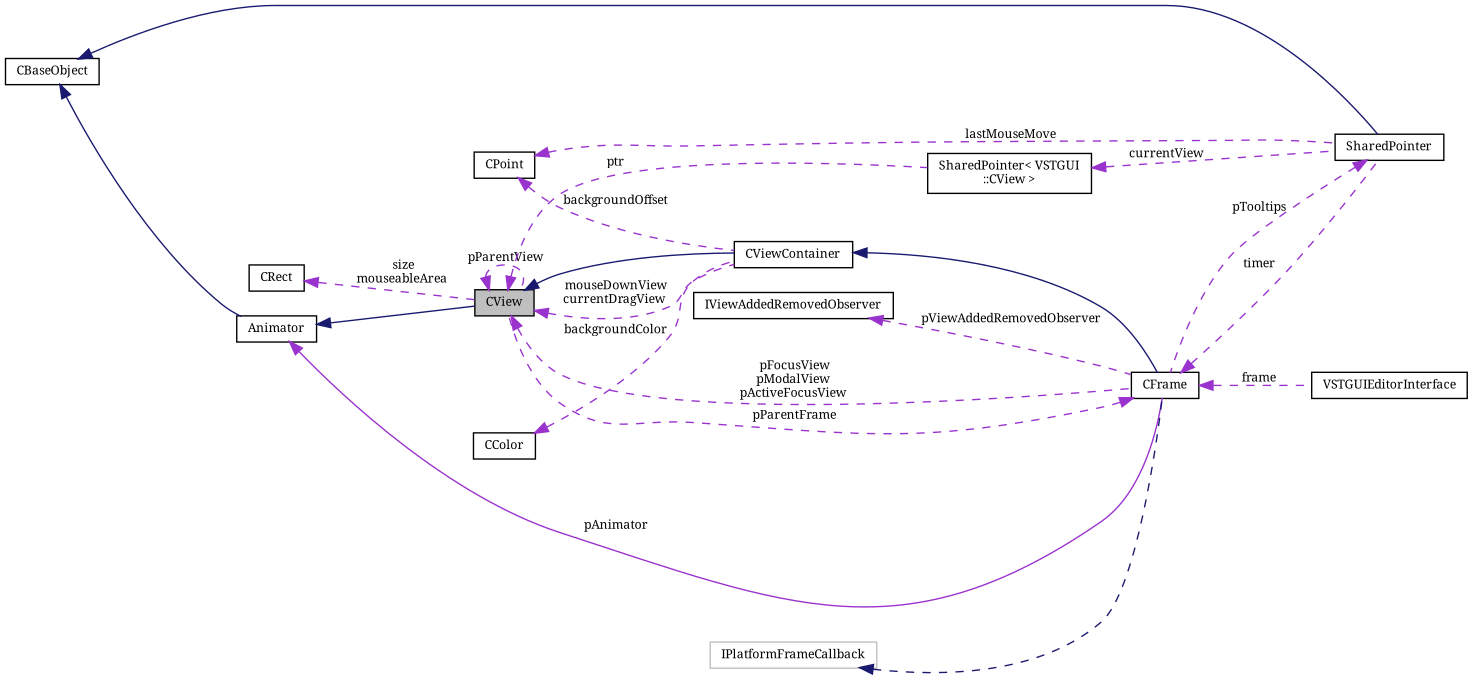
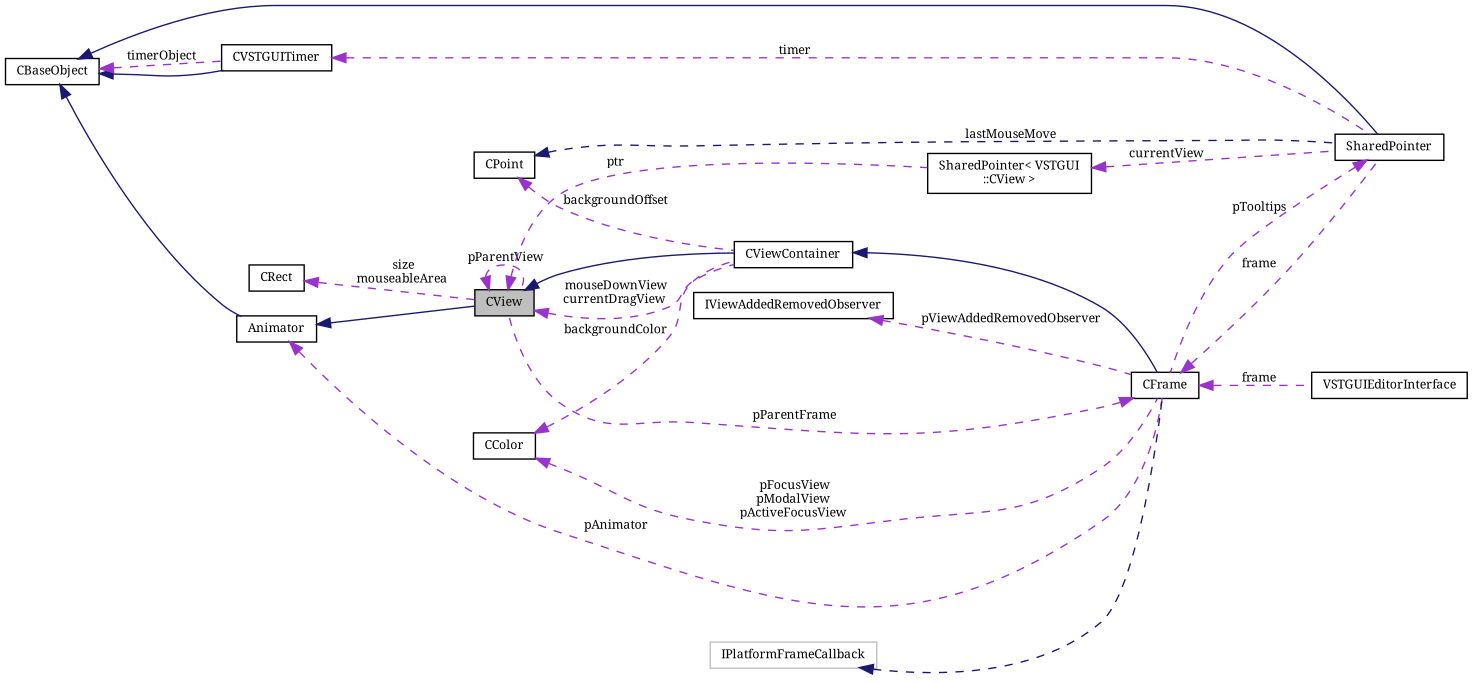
node "CVSTGUITimer": added
edge "SharedPointer" -> "CPoint": color darkorchid3 -> midnightblue
edge "SharedPointer" -> "CFrame": label " timer" -> " frame"
edge "CFrame" -> "CView": now "CFrame" -> "CColor"
edge "CFrame" -> "Animator": style solid -> dashed
